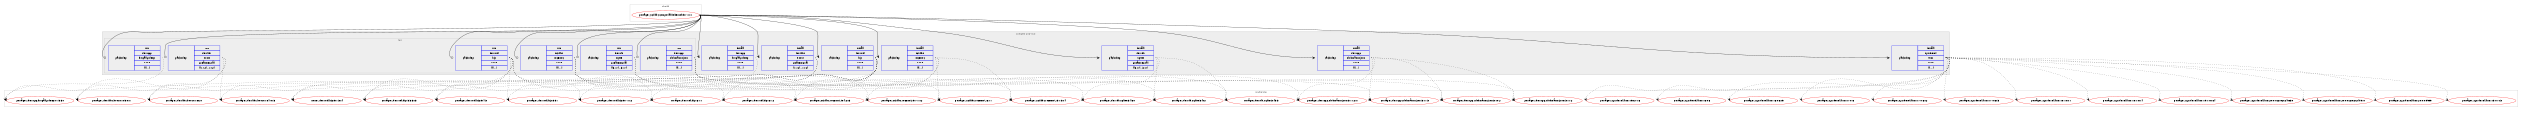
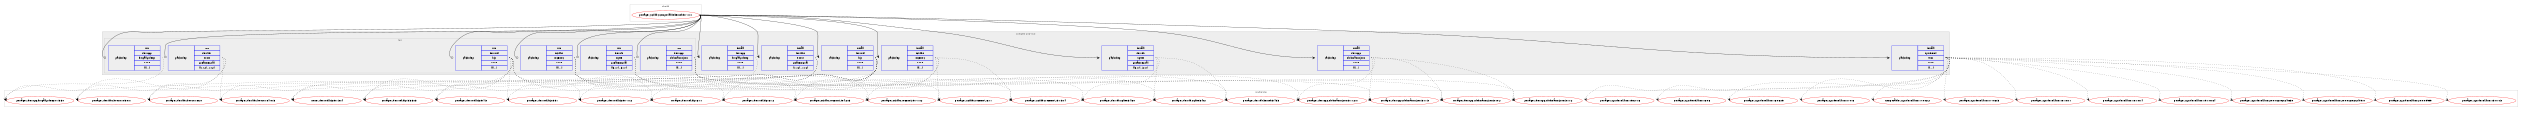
node "portage://dev-db/sqlite-3.45.3": label "portage://dev-db/sqlite-3.45.3" -> "portage://dev-db/kernel-3.45.3"
node "portage://sys-devel/llvm-17.0.6-r2": label "portage://sys-devel/llvm-17.0.6-r2" -> "composable://sys-devel/llvm-17.0.6-r2"
